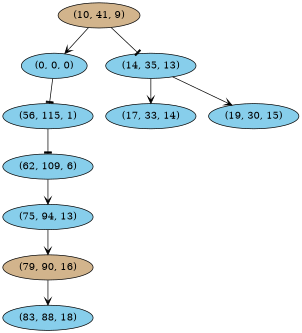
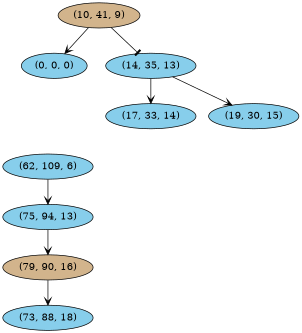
node "(56, 115, 1)": removed
node "(83, 88, 18)": label "(83, 88, 18)" -> "(73, 88, 18)"
